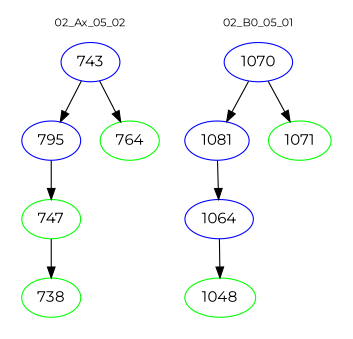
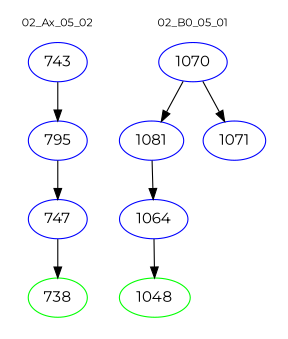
node "764": removed
node "1071": color green -> blue
node "747": color green -> blue
